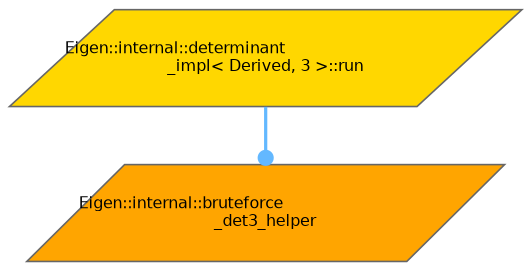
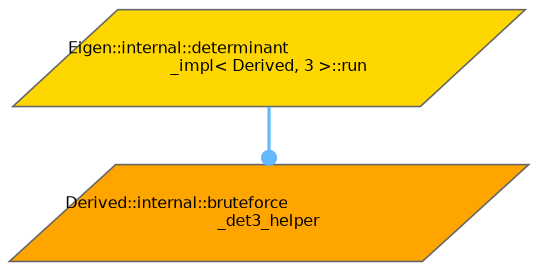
node "Eigen::internal::bruteforce _det3_helper": label "Eigen::internal::bruteforce _det3_helper" -> "Derived::internal::bruteforce _det3_helper"
